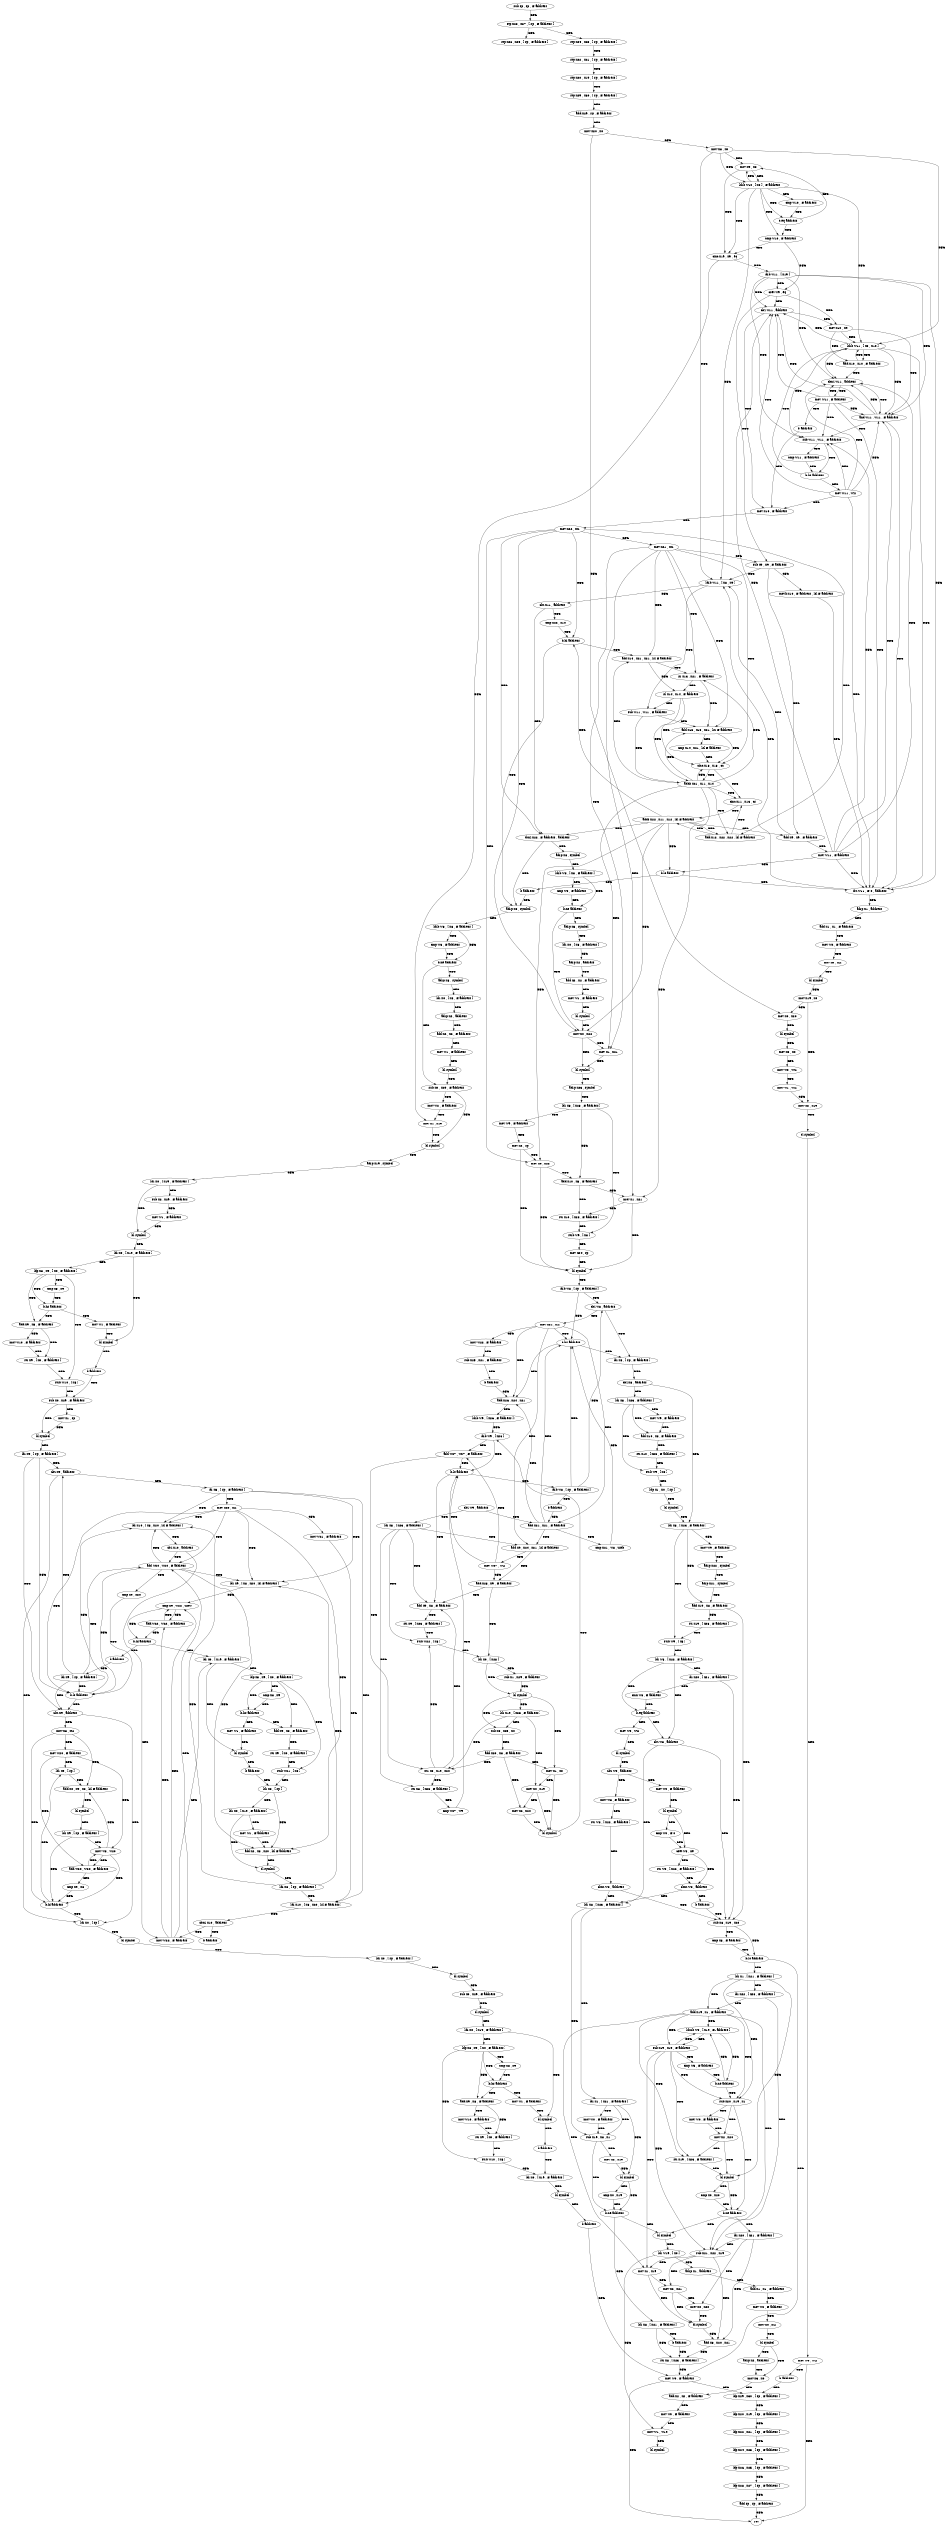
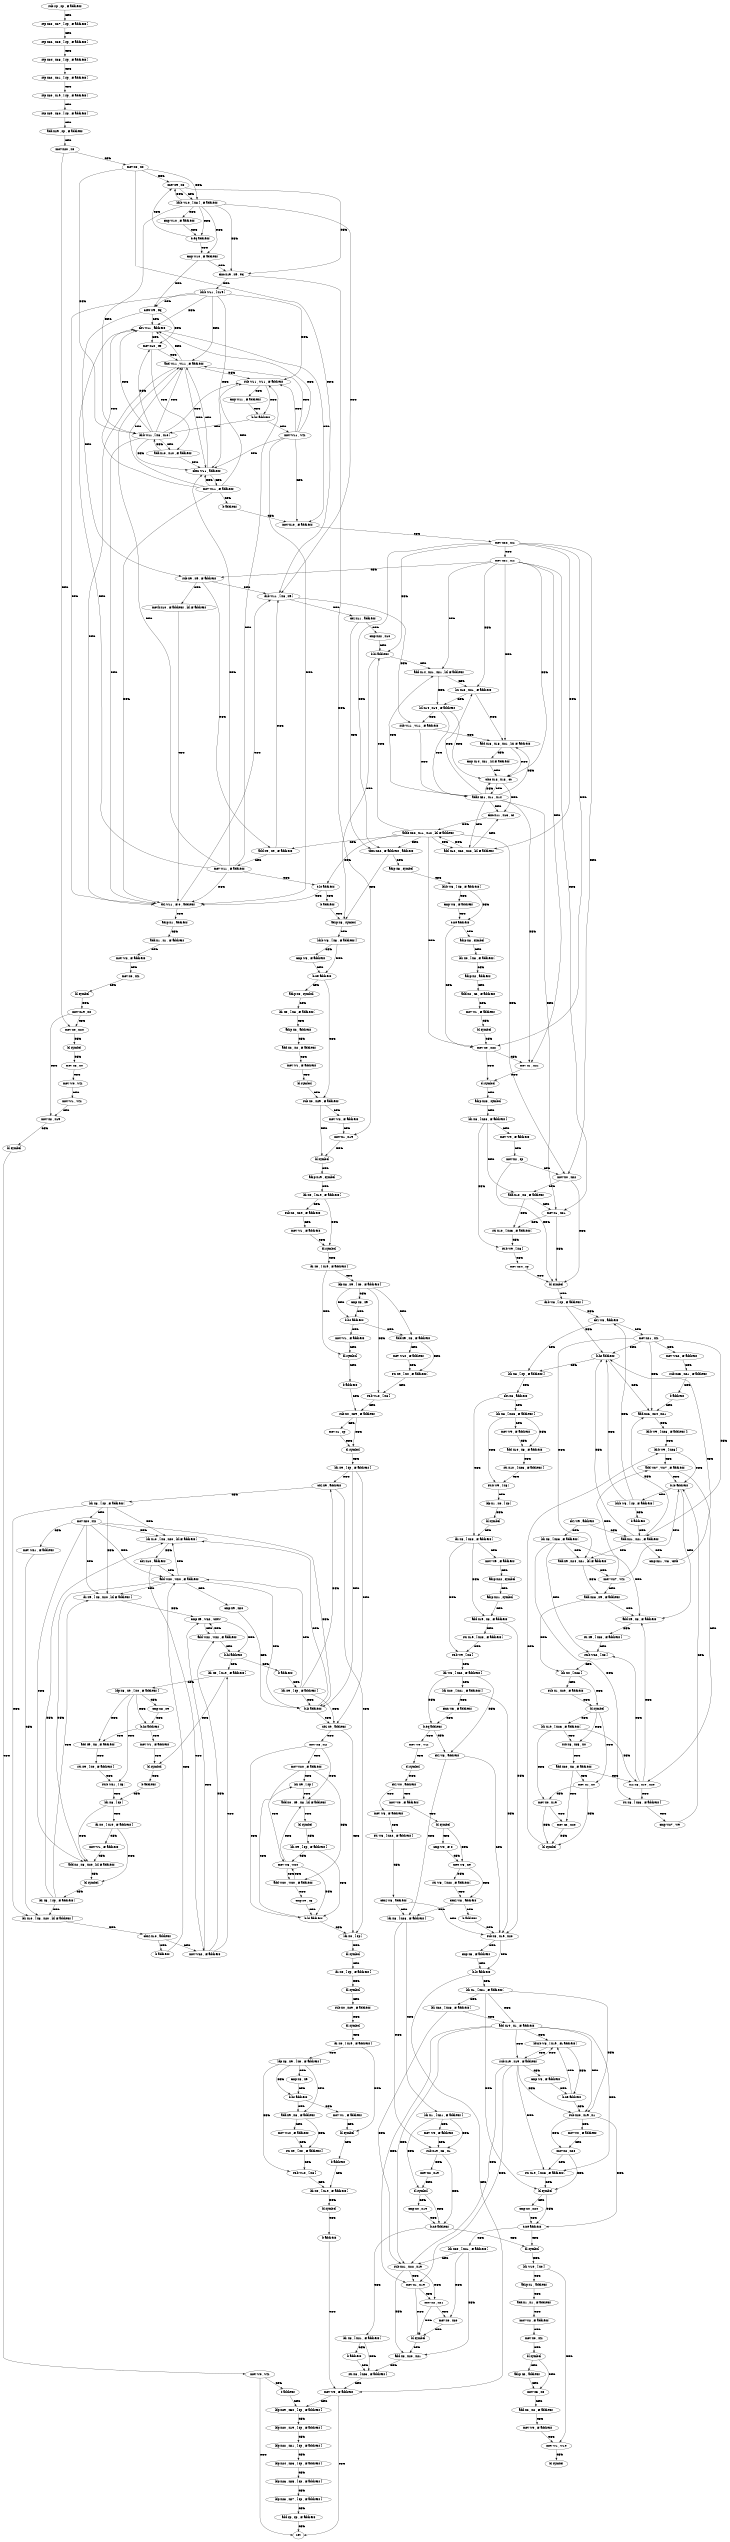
edge "stp x28 , x27 , [ sp , # address ]" -> "stp x24 , x23 , [ sp , # address ]": now "stp x26 , x25 , [ sp , # address ]" -> "stp x24 , x23 , [ sp , # address ]"
edge "mov x10 , x9" -> "ldrb w11 , [ x8 , x10 ]": reversed
edge "add x12 , x22 , x22 , lsl # address" -> "cinc x11 , x13 , cs": label "DFG" -> "CFG"
